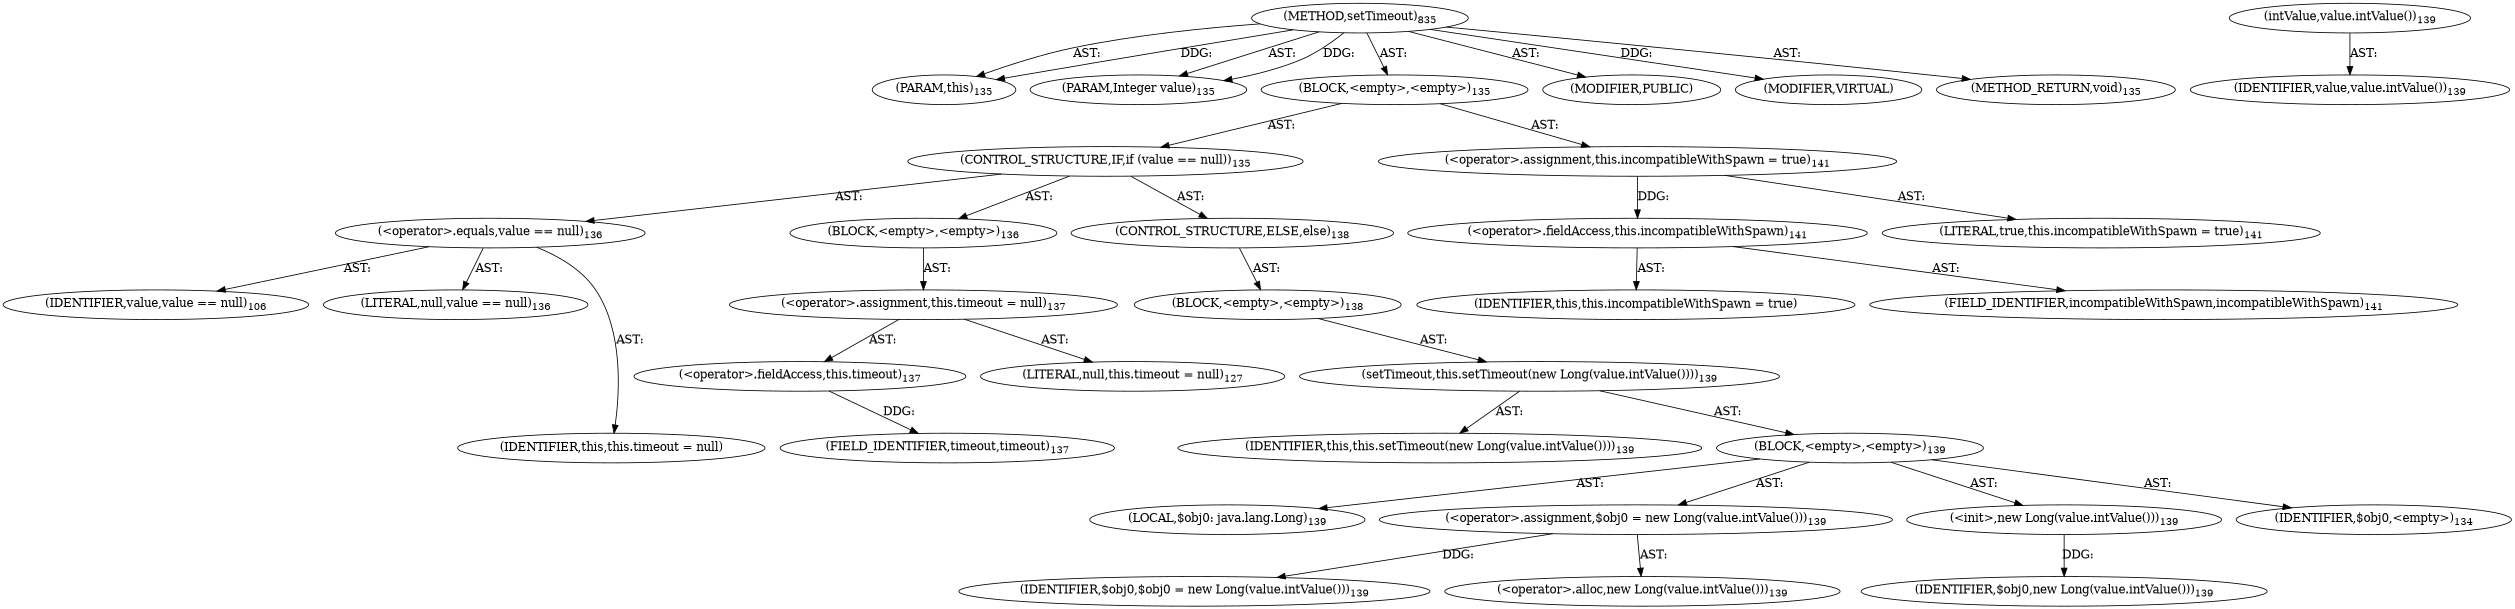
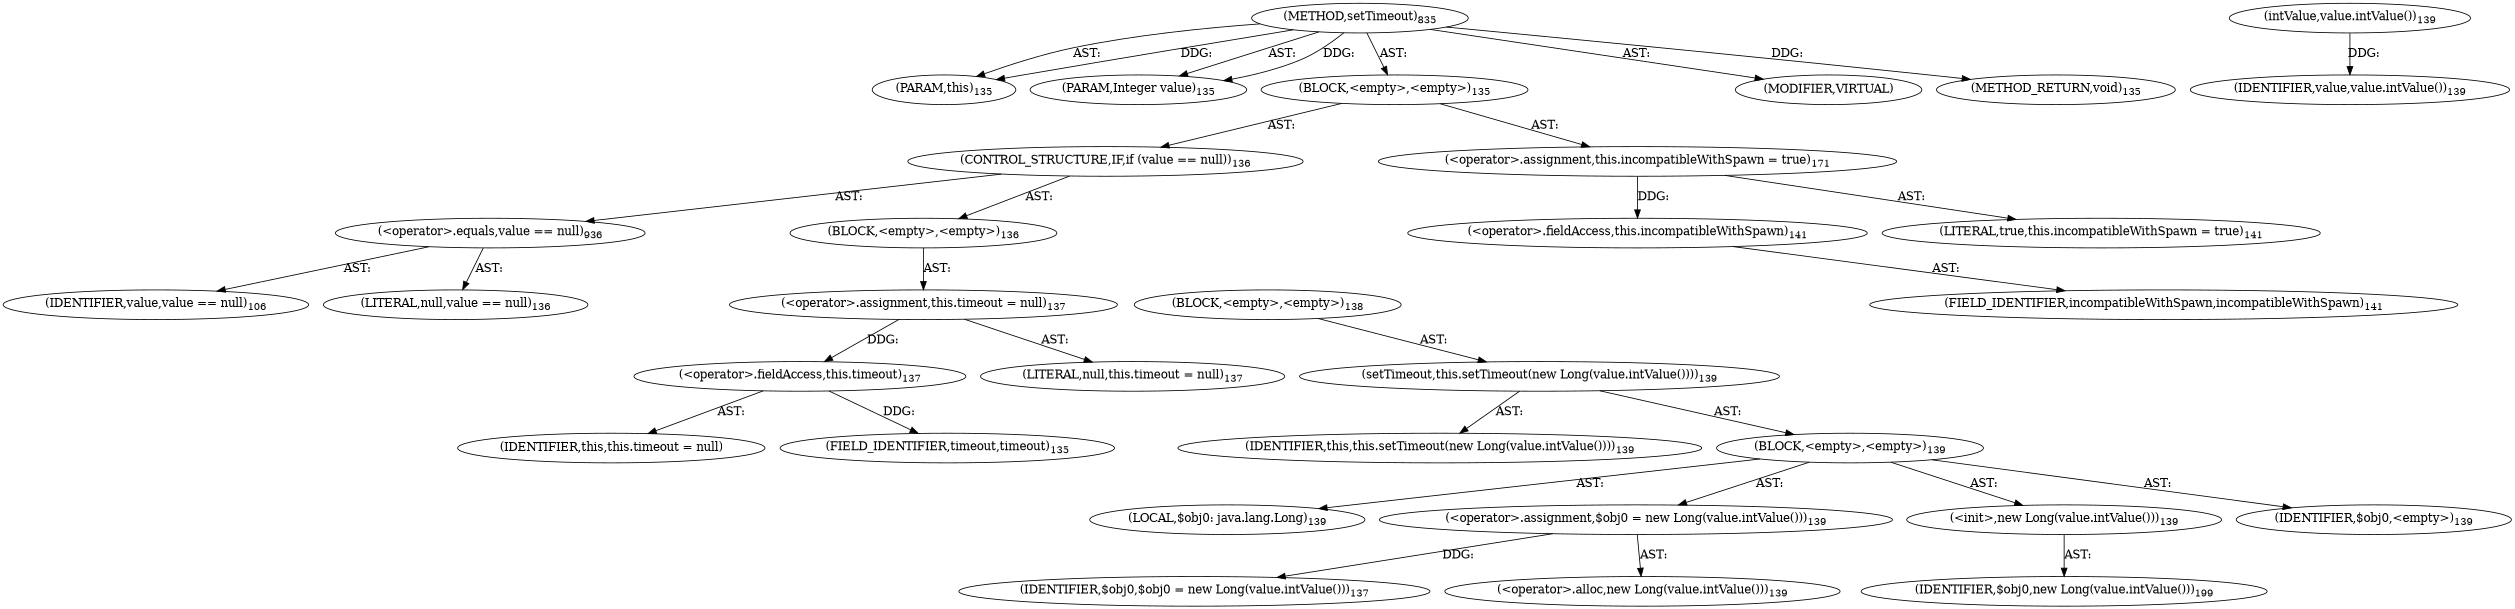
edge "(METHOD,setTimeout)" -> "(MODIFIER,VIRTUAL)": label "DDG: " -> "AST: "
edge "(METHOD,setTimeout)" -> "(METHOD_RETURN,void)": label "AST: " -> "DDG: "
edge "(intValue,value.intValue())" -> "(IDENTIFIER,value,value.intValue())": label "AST: " -> "DDG: "
node "(MODIFIER,PUBLIC)": removed
node "(CONTROL_STRUCTURE,IF,if (value == null))": text "135" -> "136"
node "(<operator>.assignment,this.incompatibleWithSpawn = true)": text "141" -> "171"
node "(<operator>.equals,value == null)": text "136" -> "936"
node "(CONTROL_STRUCTURE,ELSE,else)": removed
node "(IDENTIFIER,this,this.incompatibleWithSpawn = true)": removed
edge "(<operator>.equals,value == null)" -> "(IDENTIFIER,this,this.timeout = null)": now "(<operator>.fieldAccess,this.timeout)" -> "(IDENTIFIER,this,this.timeout = null)"
edge "(<operator>.assignment,this.timeout = null)" -> "(<operator>.fieldAccess,this.timeout)": label "AST: " -> "DDG: "
node "(LITERAL,null,this.timeout = null)": text "127" -> "137"
node "(FIELD_IDENTIFIER,timeout,timeout)": text "137" -> "135"
node "(IDENTIFIER,$obj0,<empty>)": text "134" -> "139"
edge "(<init>,new Long(value.intValue()))" -> "(IDENTIFIER,$obj0,new Long(value.intValue()))": label "DDG: " -> "AST: "
node "(IDENTIFIER,$obj0,$obj0 = new Long(value.intValue()))": text "139" -> "137"
node "(IDENTIFIER,$obj0,new Long(value.intValue()))": text "139" -> "199"
